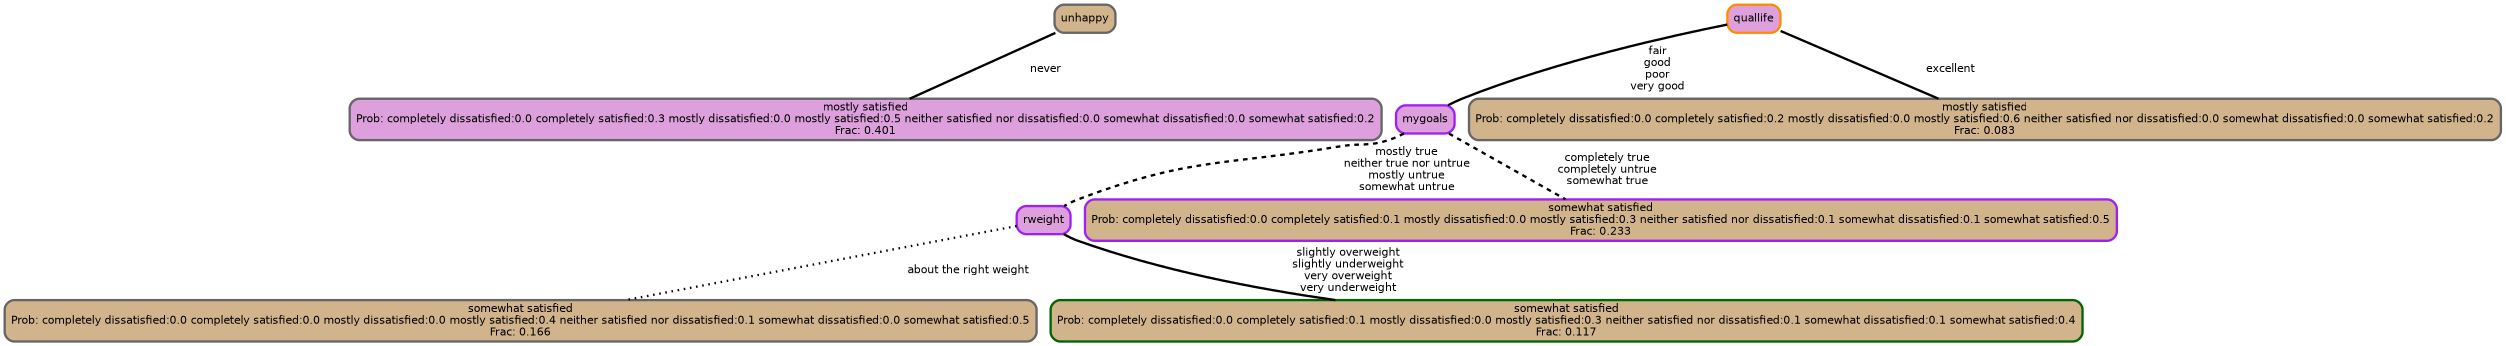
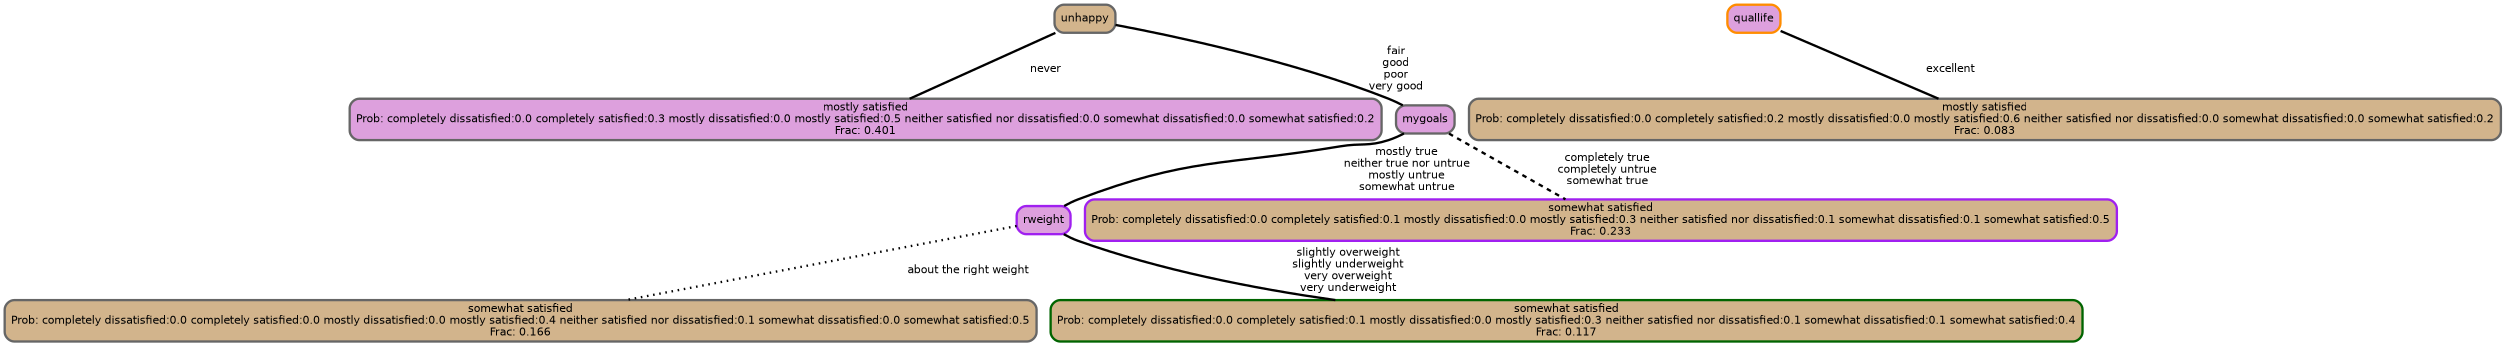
edge "quallife" -- "mygoals": now "unhappy" -- "mygoals"
node "mygoals": color purple -> gray40
edge "mygoals" -- "rweight": style dashed -> solid
